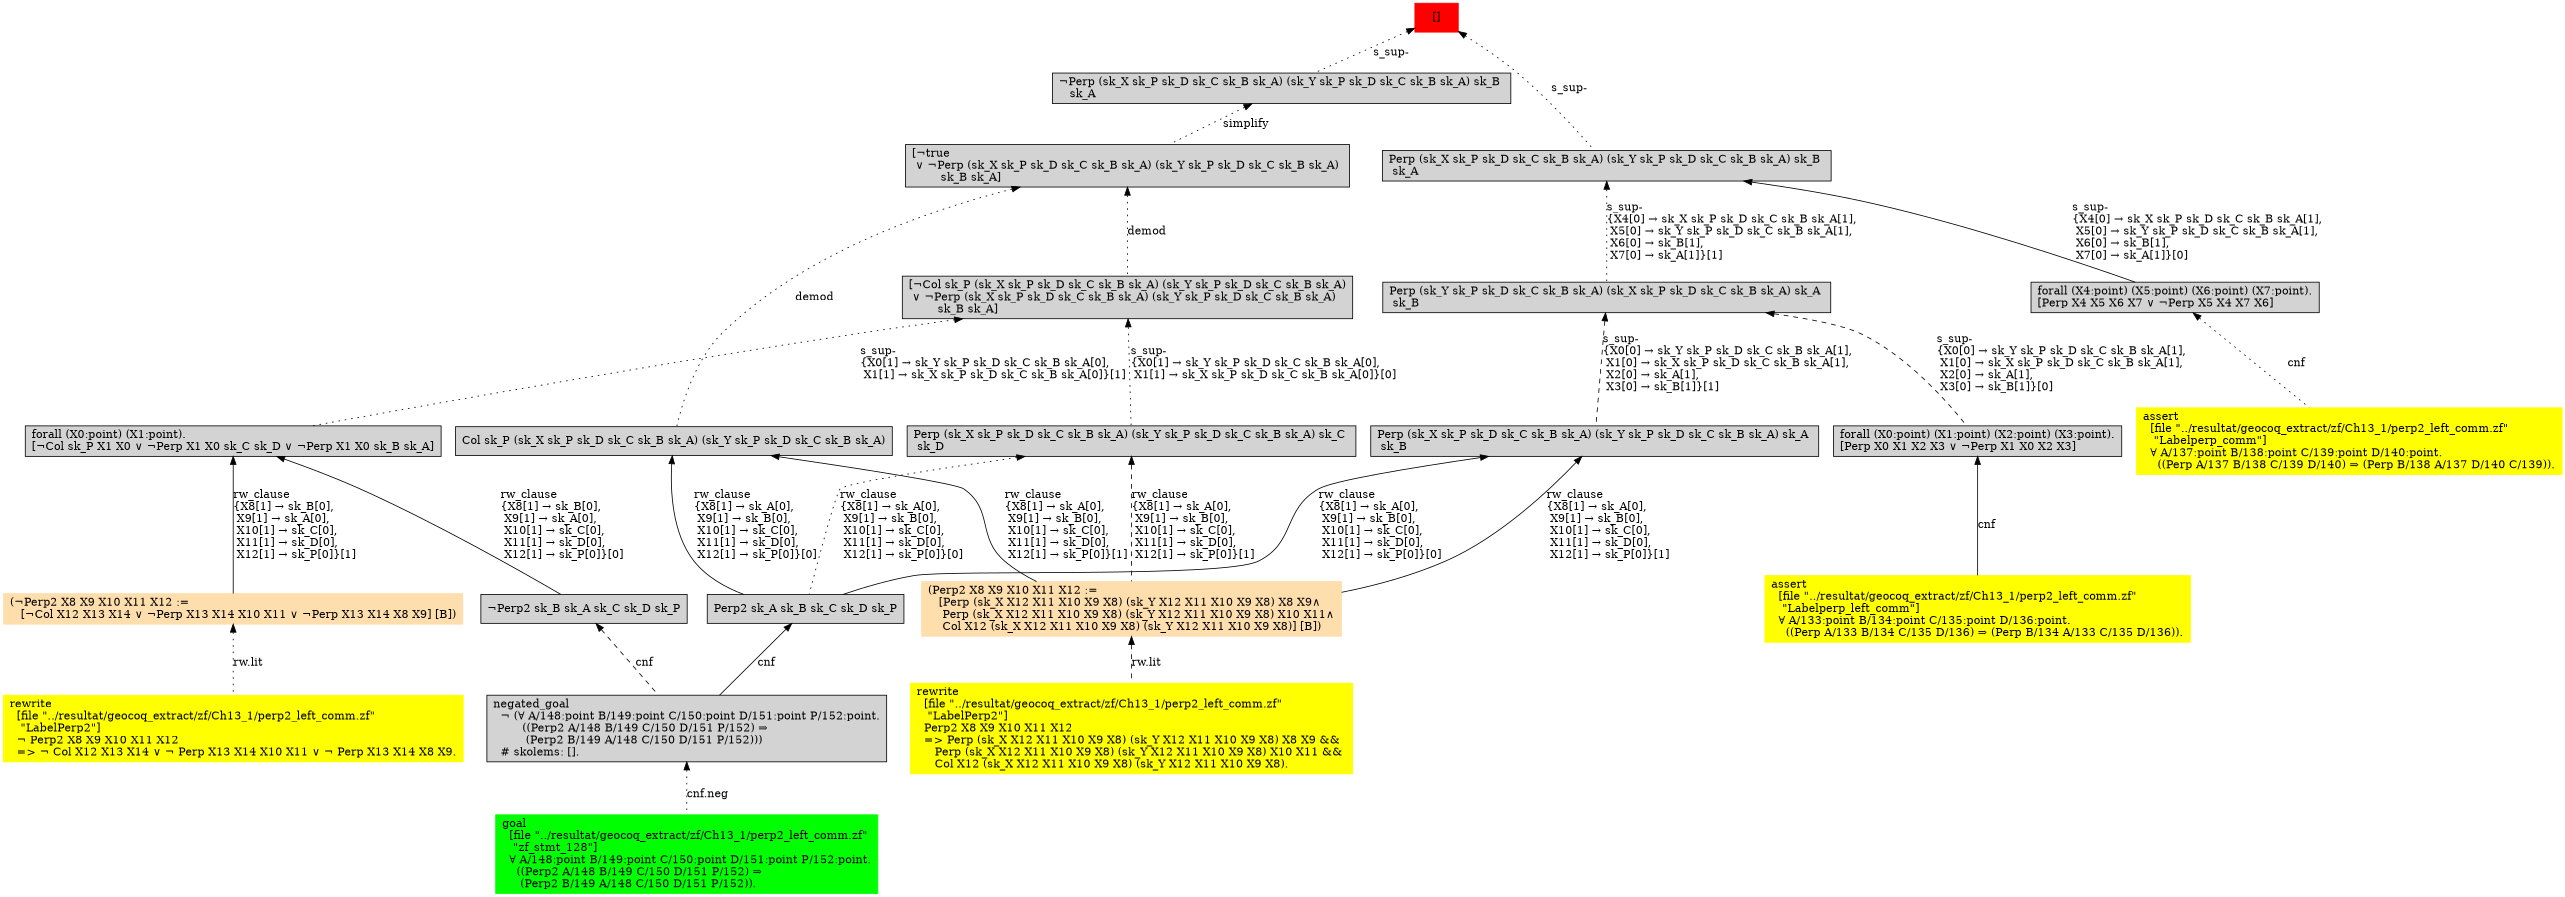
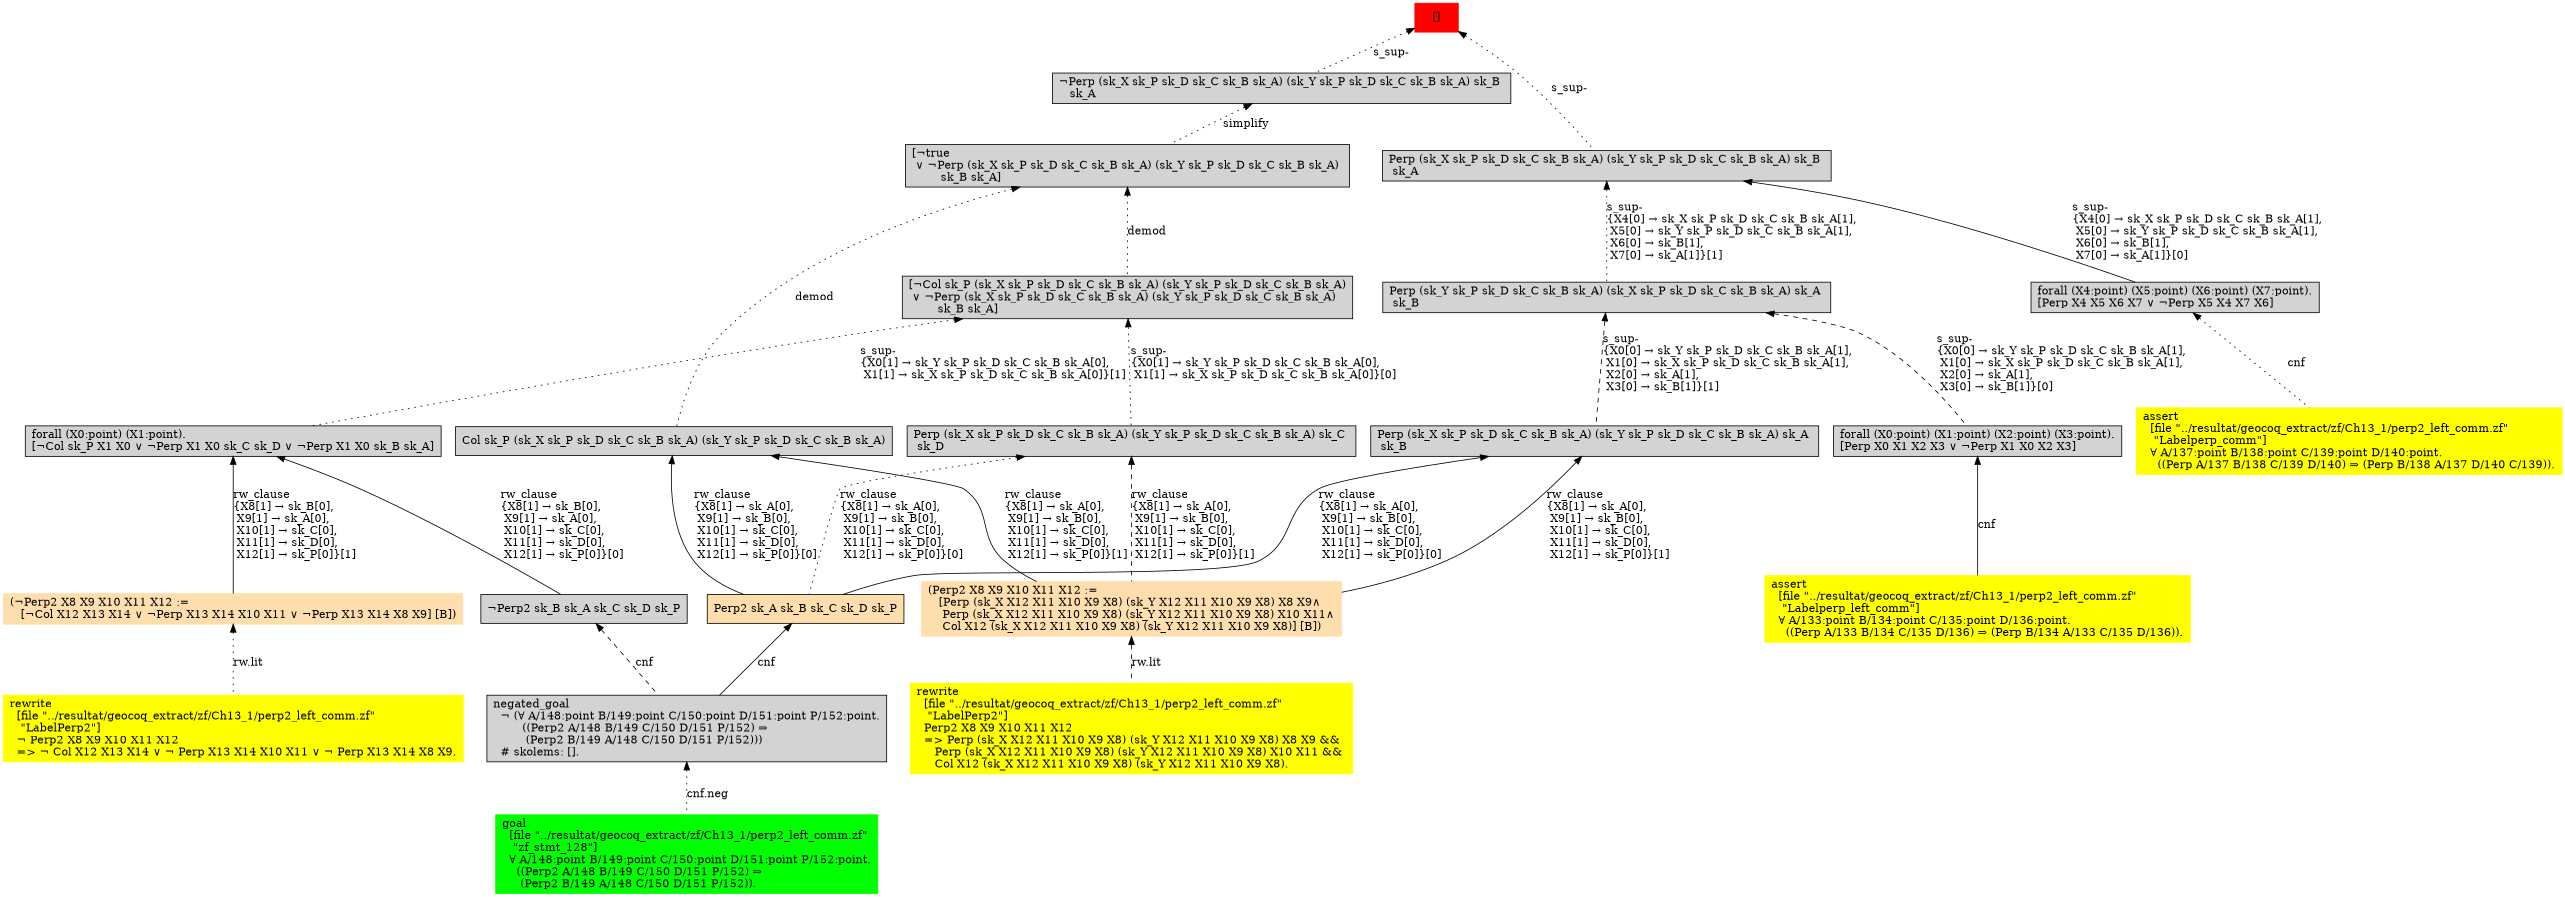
node "Perp2 sk_A sk_B sk_C sk_D sk_P": fillcolor lightgrey -> navajowhite
